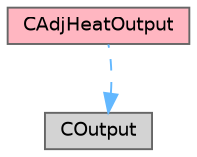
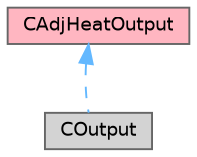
edge "CAdjHeatOutput" -> "COutput": reversed
